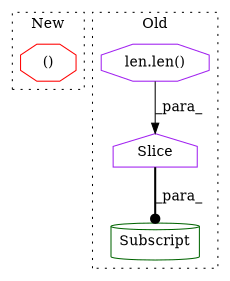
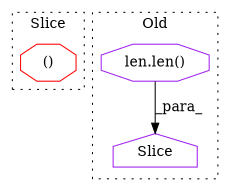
cluster "New": label "New" -> "Slice"
node "Subscript": removed
